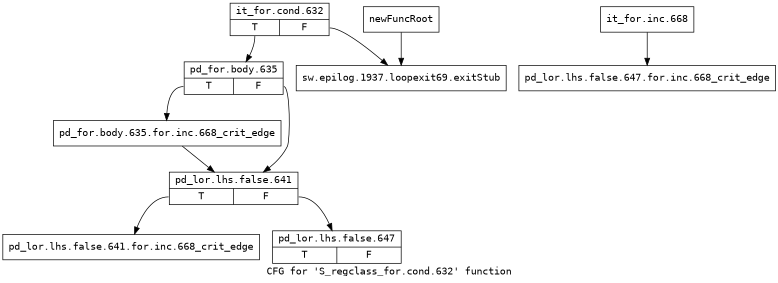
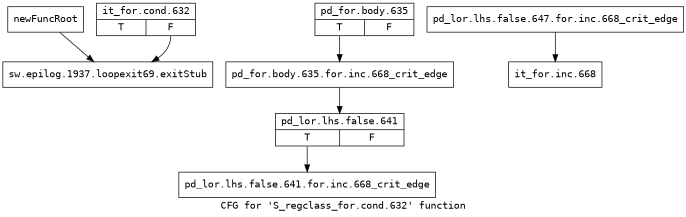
edge "it_for.inc.668" -> "pd_lor.lhs.false.647.for.inc.668_crit_edge": reversed
edge "it_for.cond.632" -> "pd_for.body.635": removed
edge "pd_for.body.635" -> "pd_lor.lhs.false.641": removed
node "pd_lor.lhs.false.647": removed
